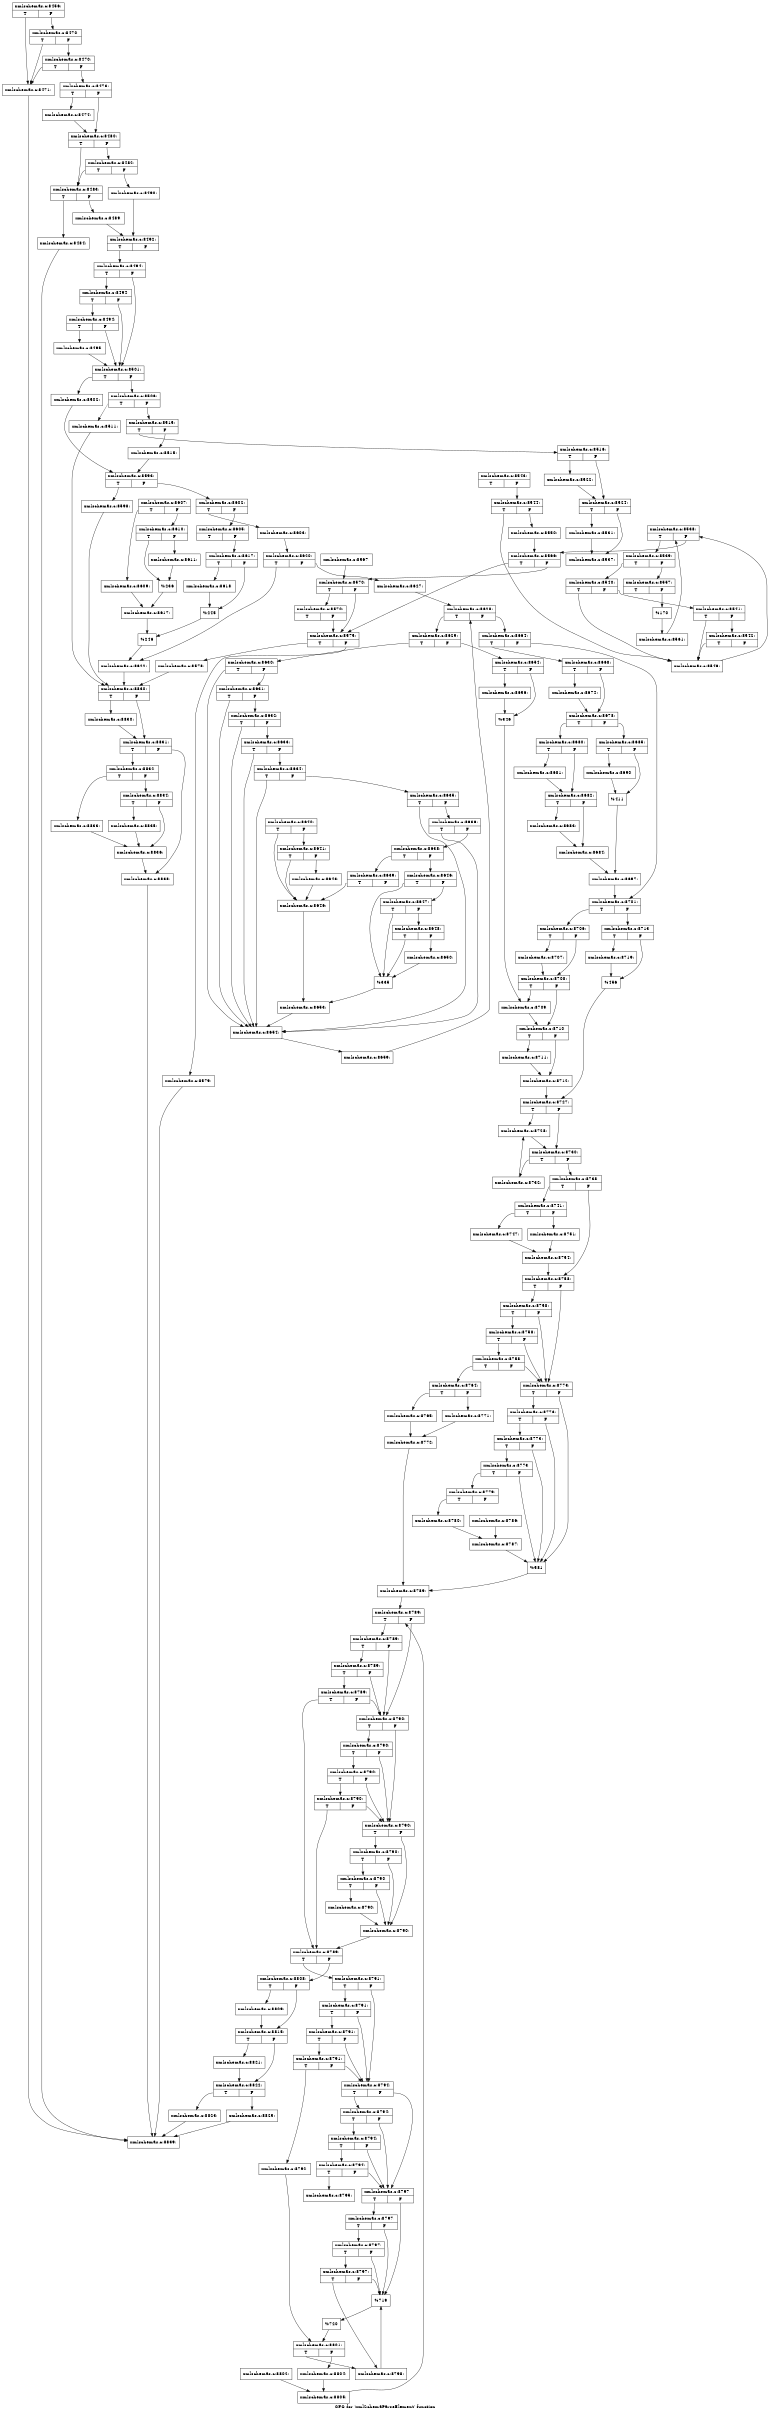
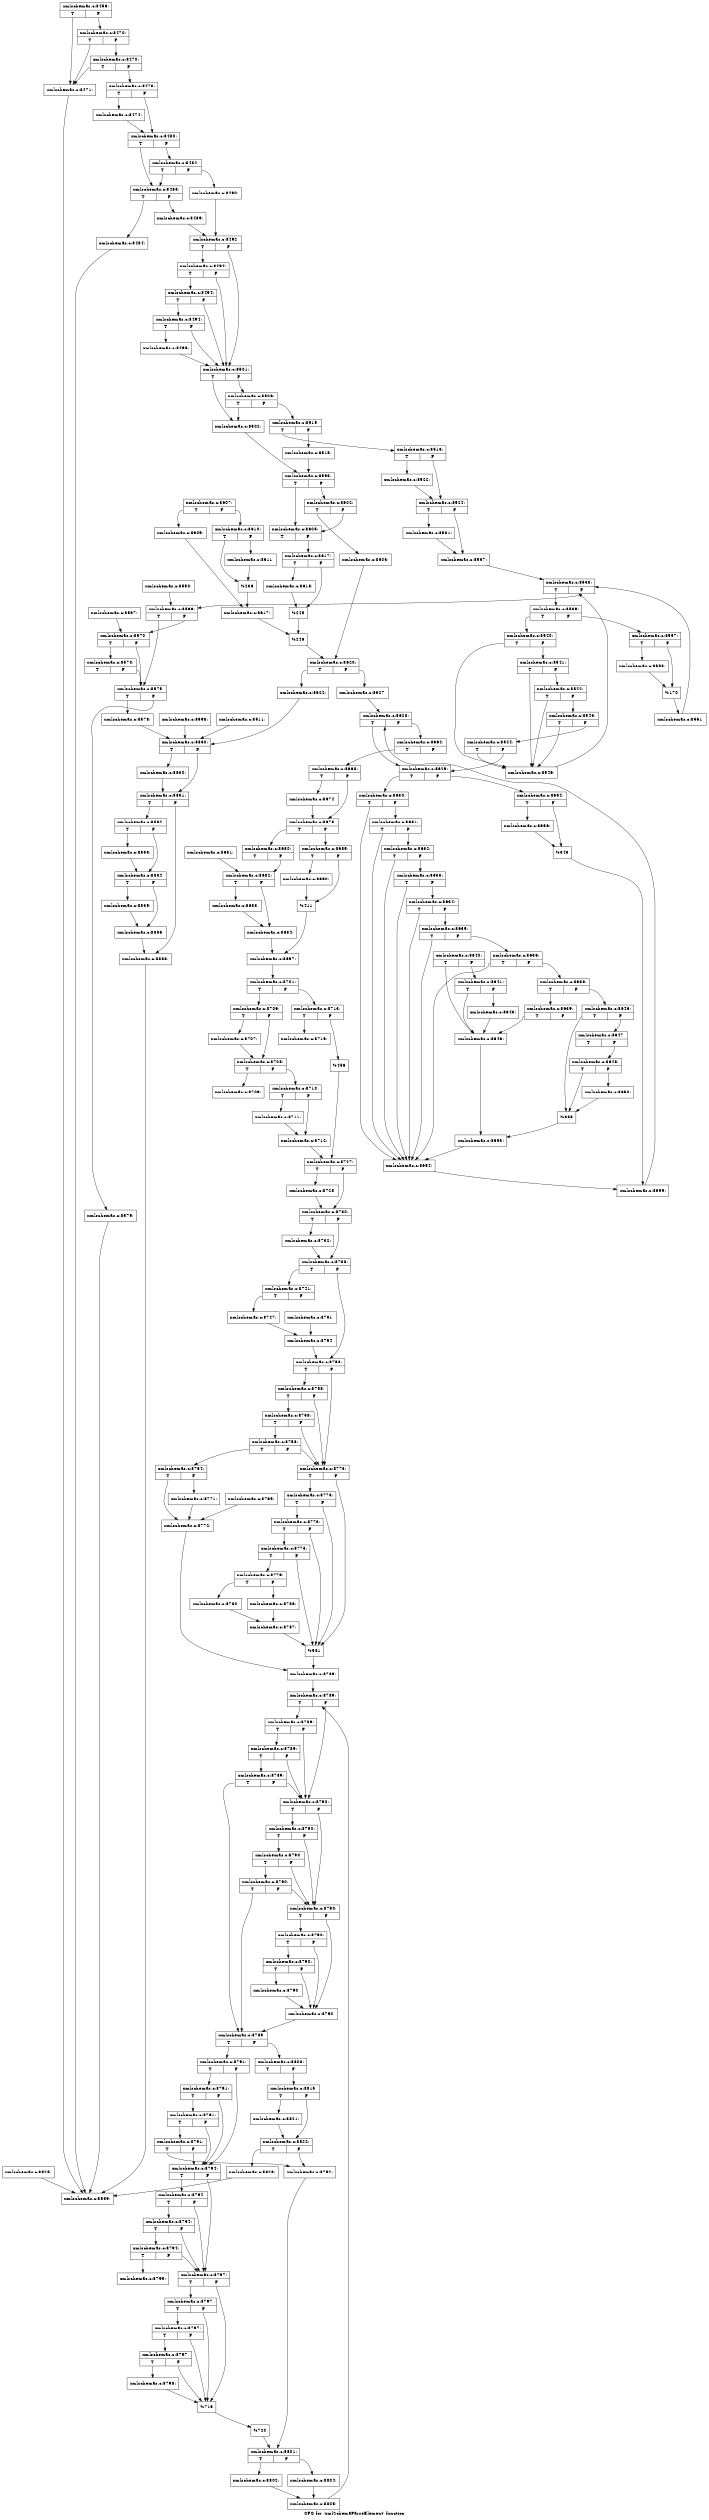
edge "xmlschemas.c:8492:" -> "xmlschemas.c:8501:": added
edge "xmlschemas.c:8506:" -> "xmlschemas.c:8511:": now "xmlschemas.c:8506:" -> "xmlschemas.c:8502:"
edge "xmlschemas.c:8593:" -> "xmlschemas.c:8598:": now "xmlschemas.c:8593:" -> "xmlschemas.c:8605:"
edge "xmlschemas.c:8544:" -> "xmlschemas.c:8550:": now "xmlschemas.c:8544:" -> "xmlschemas.c:8629:"
edge "xmlschemas.c:8537:" -> "xmlschemas.c:8538:": added
edge "%246" -> "xmlschemas.c:8622:": now "%246" -> "xmlschemas.c:8620:"
node "xmlschemas.c:8558:": added
edge "xmlschemas.c:8542:" -> "xmlschemas.c:8543:": added
edge "xmlschemas.c:8664:" -> "xmlschemas.c:8701:": removed
edge "xmlschemas.c:8543:" -> "xmlschemas.c:8546:": added
edge "xmlschemas.c:8680:" -> "xmlschemas.c:8681:": removed
edge "xmlschemas.c:8833:" -> "xmlschemas.c:8836:": now "xmlschemas.c:8833:" -> "xmlschemas.c:8834:"
edge "%346" -> "xmlschemas.c:8709:": now "%346" -> "xmlschemas.c:8659:"
edge "xmlschemas.c:8647:" -> "%335": removed
edge "xmlschemas.c:8719:" -> "%456": removed
edge "xmlschemas.c:8709:" -> "xmlschemas.c:8710:": removed
edge "xmlschemas.c:8732:" -> "xmlschemas.c:8728:": now "xmlschemas.c:8732:" -> "xmlschemas.c:8738:"
edge "xmlschemas.c:8741:" -> "xmlschemas.c:8751:": removed
edge "xmlschemas.c:8764:" -> "xmlschemas.c:8765:": now "xmlschemas.c:8764:" -> "xmlschemas.c:8772:"
edge "xmlschemas.c:8779:" -> "xmlschemas.c:8786:": added
node "xmlschemas.c:8809:": removed
edge "xmlschemas.c:8822:" -> "xmlschemas.c:8825:": now "xmlschemas.c:8822:" -> "xmlschemas.c:8792:"
edge "xmlschemas.c:8801:" -> "xmlschemas.c:8798:": now "xmlschemas.c:8801:" -> "xmlschemas.c:8802:"
